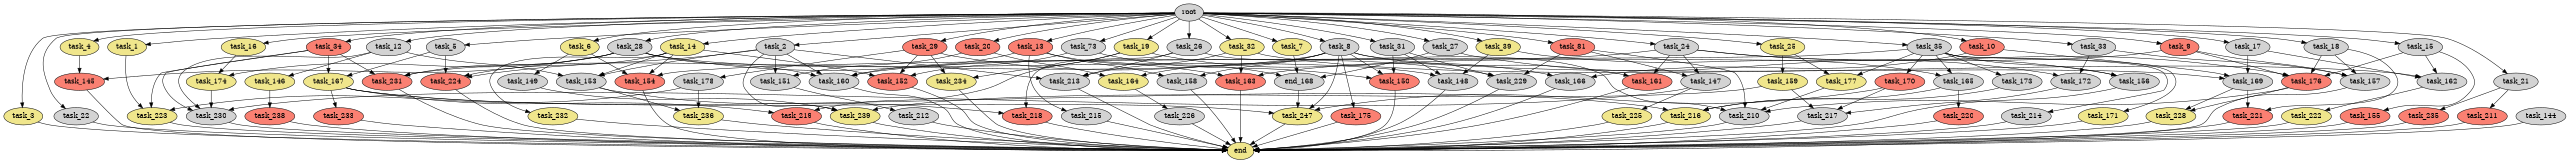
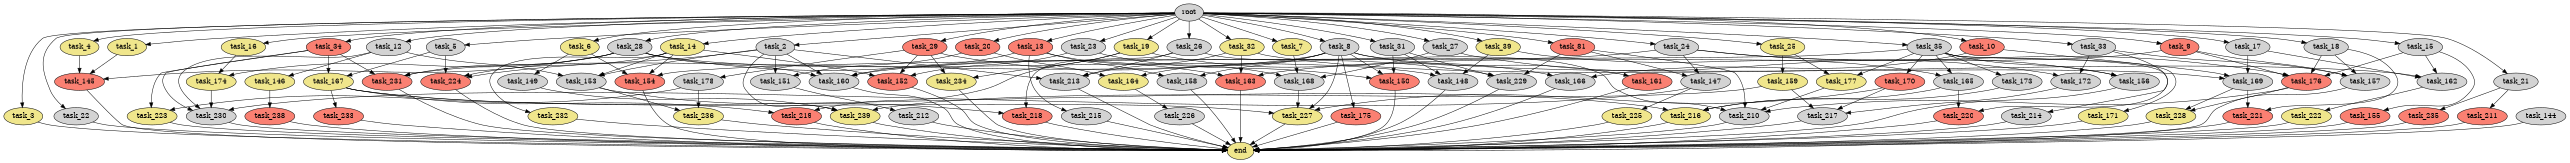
node "task_73": label "task_73" -> "task_23"
edge "task_24" -> "task_161": removed
edge "task_1" -> "task_223": now "task_1" -> "task_145"
node "end_168": label "end_168" -> "task_168"
edge "task_33" -> "task_220": added
node "task_247": label "task_247" -> "task_227"
